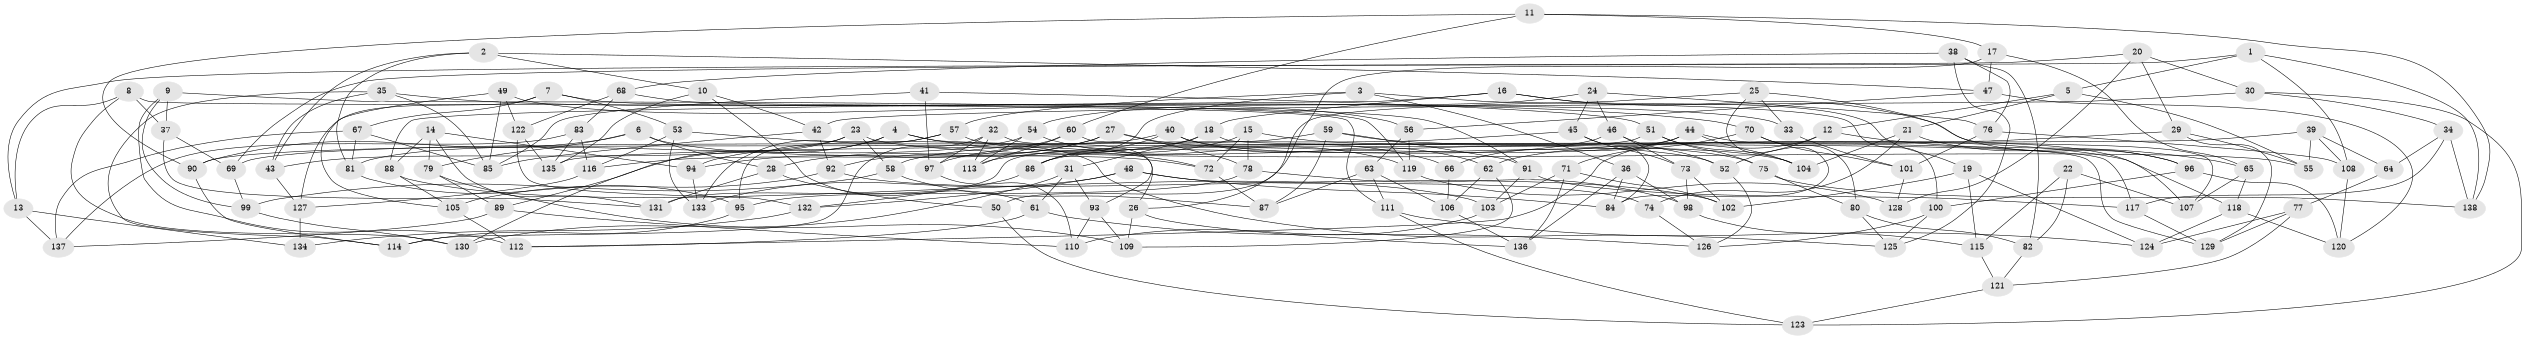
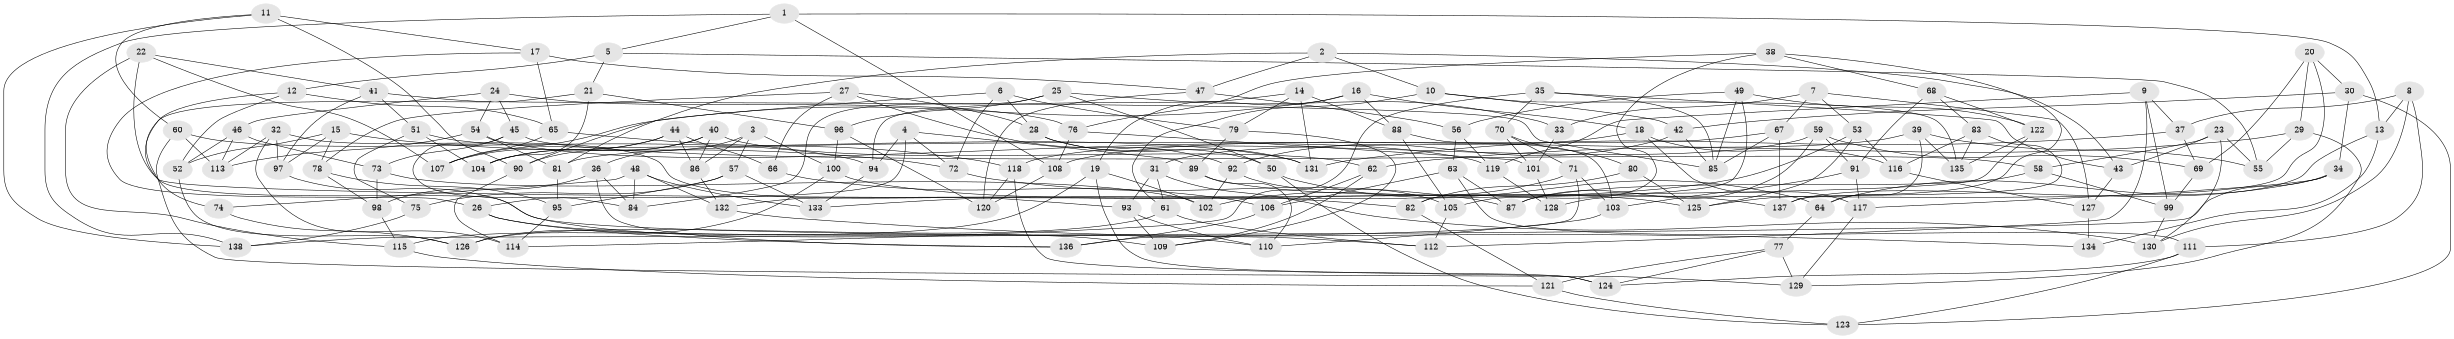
edge "22" -- "41": added
edge "50" -- "64": added
edge "75" -- "80": removed
